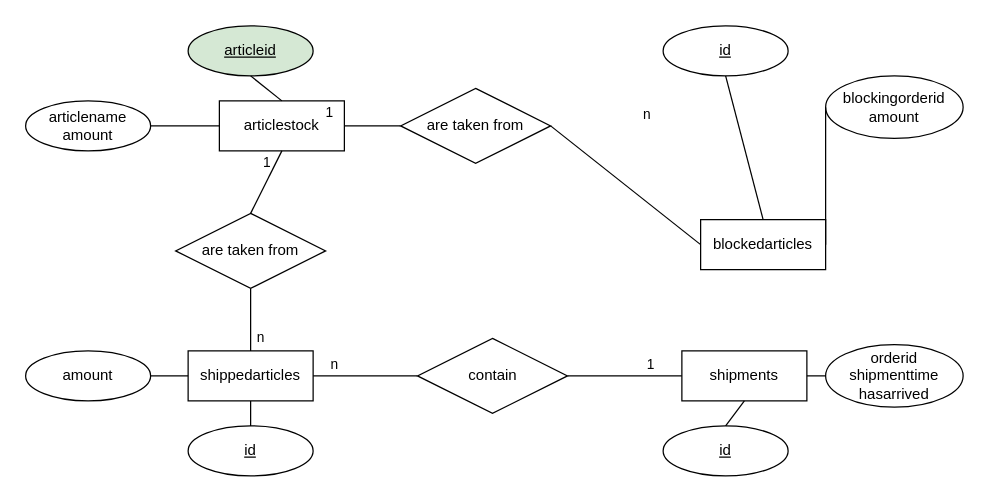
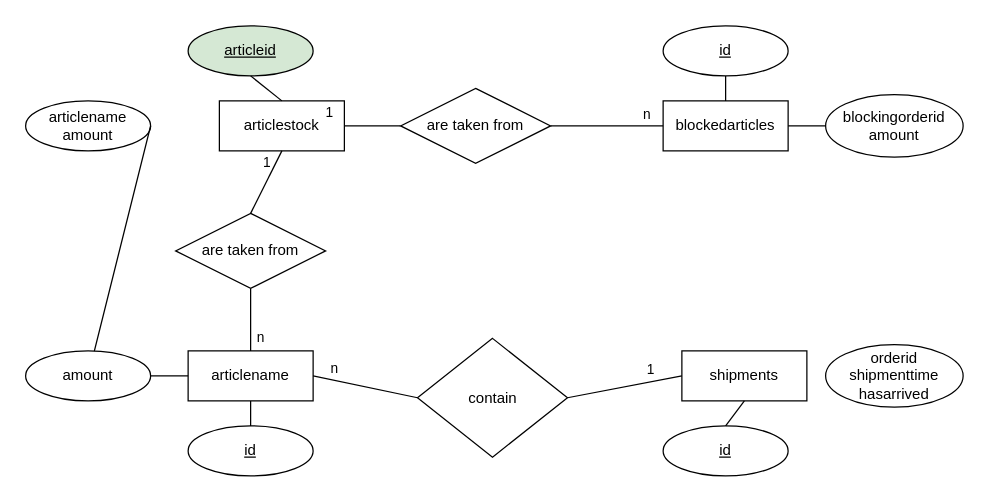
node "blockingorderid amount": moved (894, 107) -> (894, 126)
edge "articlename amount" -- "articlestock": now "articlename amount" -- "amount"
node "blockedarticles": moved (763, 244) -> (726, 126)
node "shippedarticles": label "shippedarticles" -> "articlename"
node "contain": size 150x75 -> 150x119
edge "shipments" -- "orderid shipmenttime hasarrived": removed
